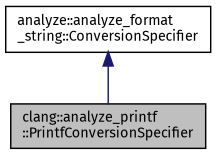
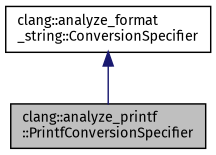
node "analyze::analyze_format _string::ConversionSpecifier": label "analyze::analyze_format _string::ConversionSpecifier" -> "clang::analyze_format _string::ConversionSpecifier"
